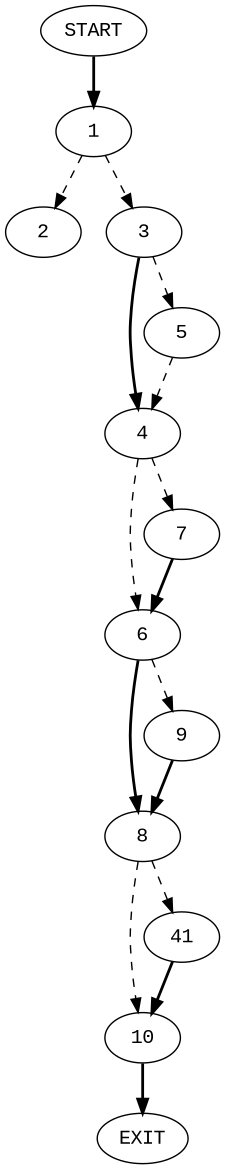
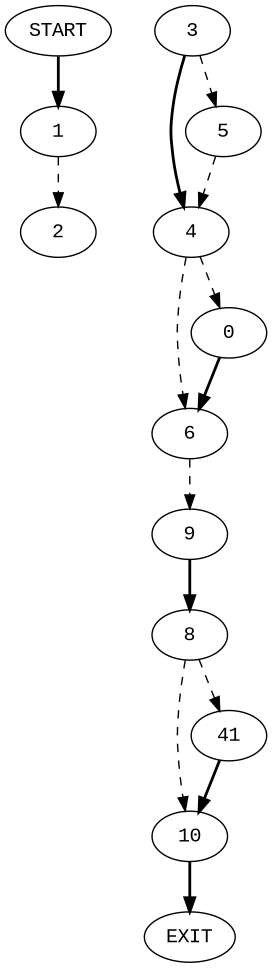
edge "1" -> "3": removed
node "7": label "7" -> "0"
edge "6" -> "8": removed
